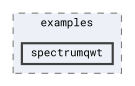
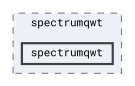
cluster "examples": label "examples" -> "spectrumqwt"
